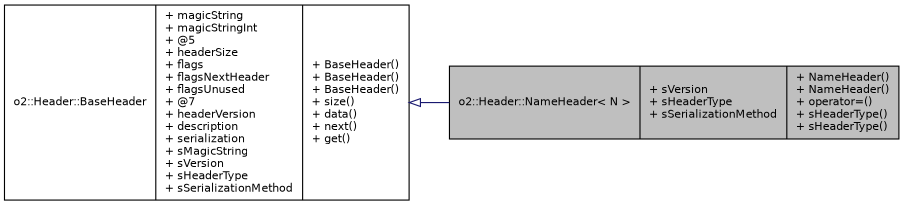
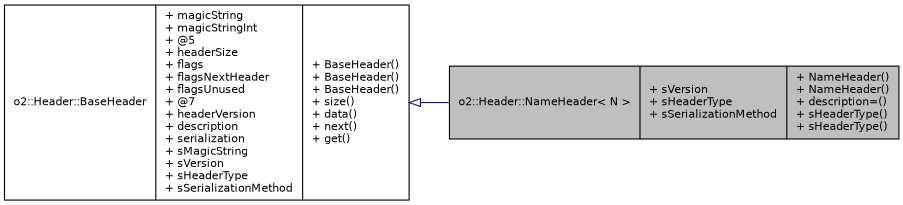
node "o2::Header::NameHeader< N >": text "+ operator=()" -> "+ description=()"
